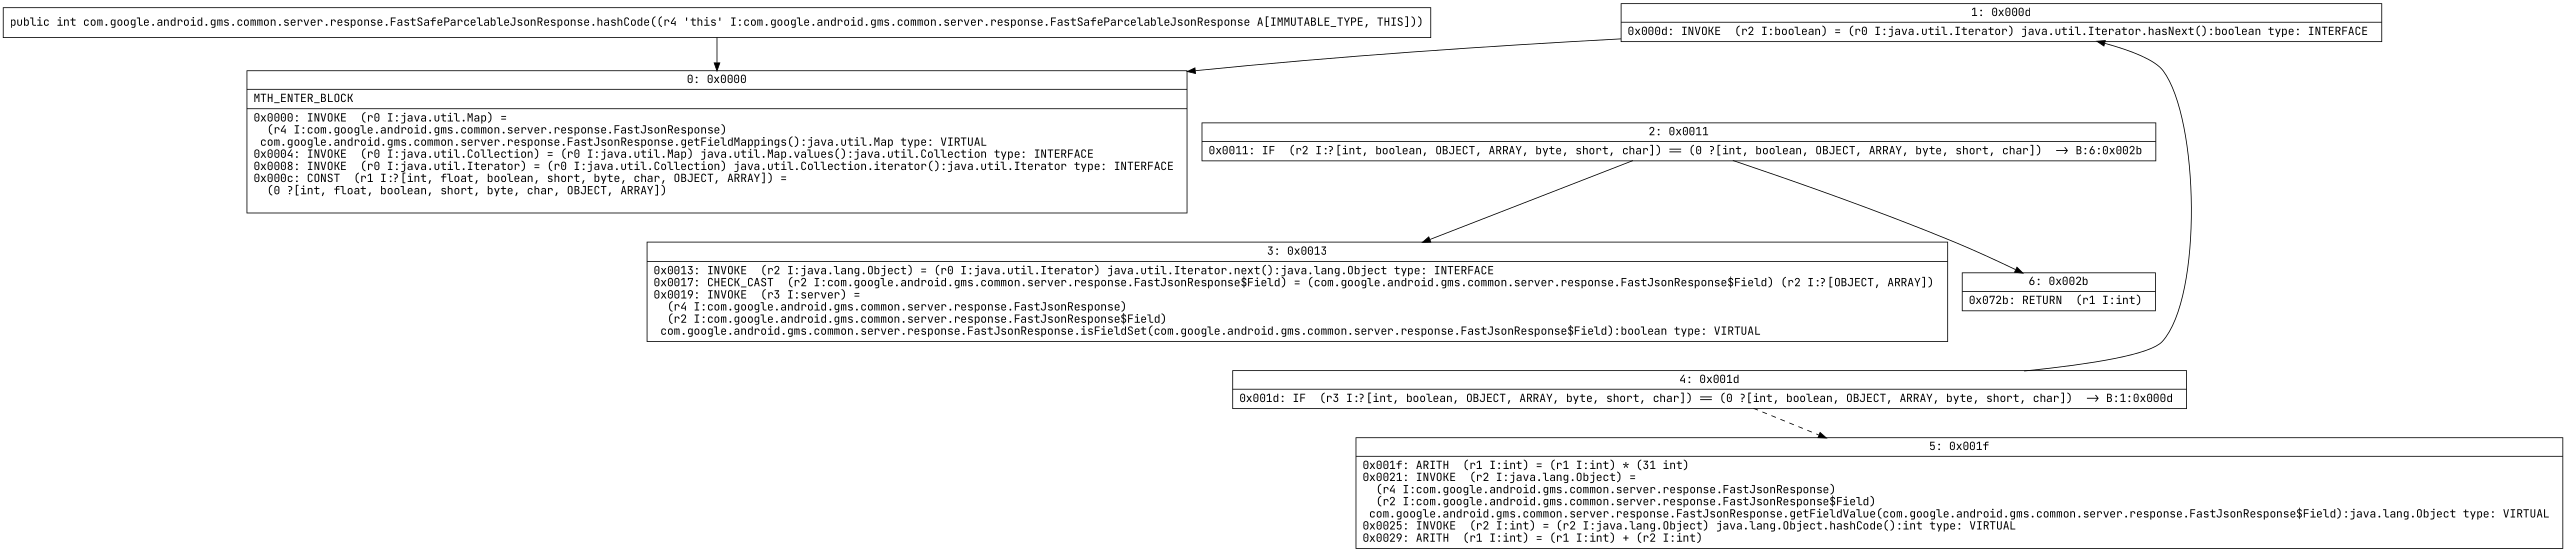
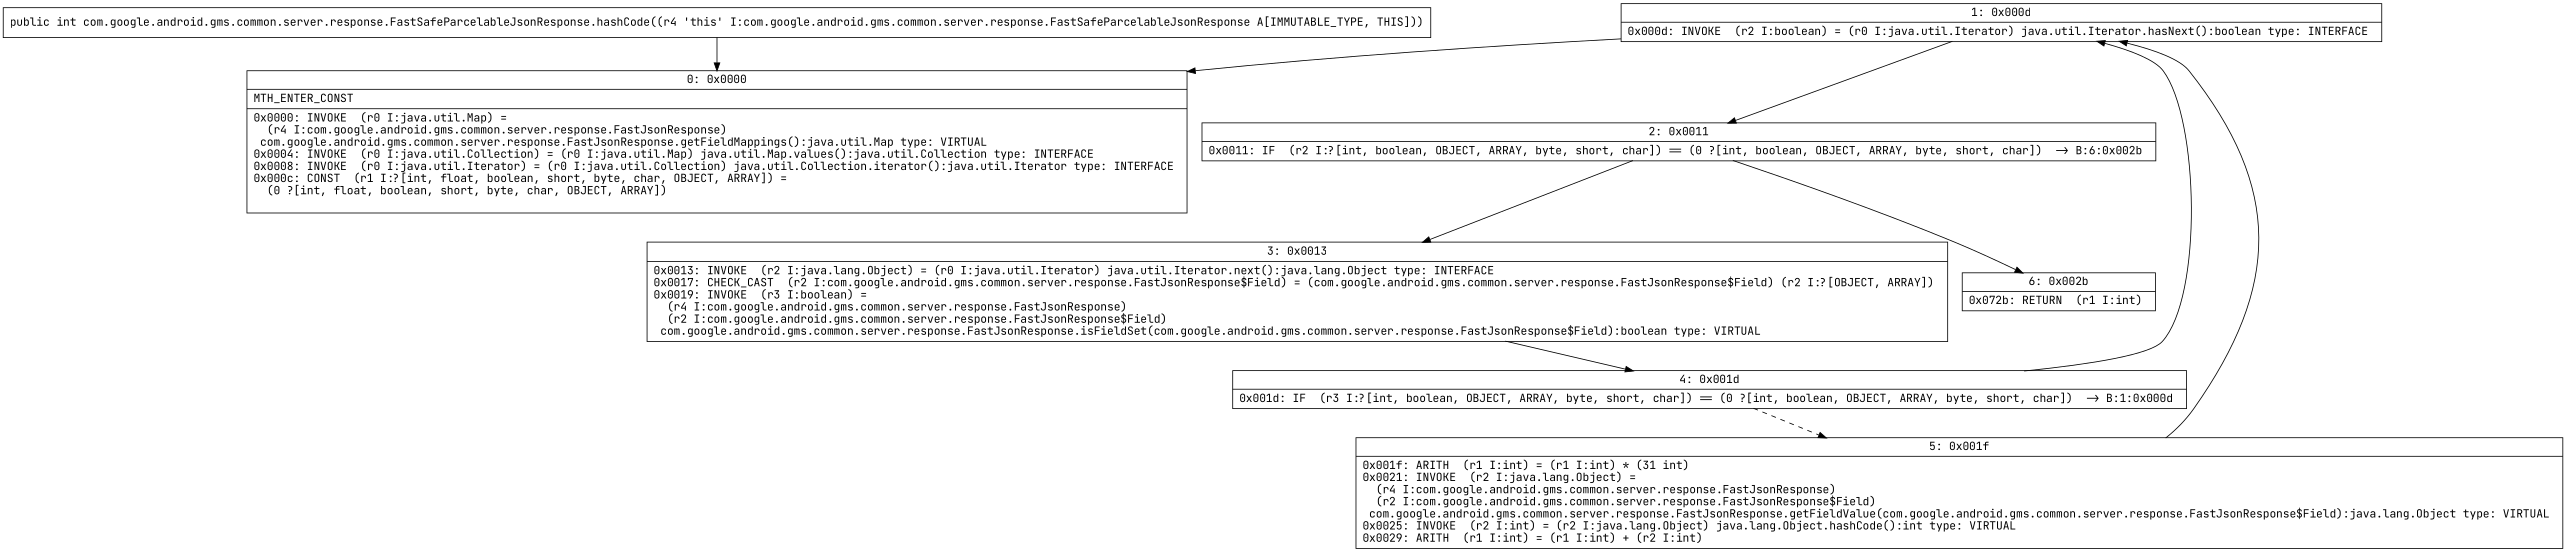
edge "1: 0x000d" -> "2: 0x0011": added
node "0: 0x0000": text "MTH_ENTER_BLOCK" -> "MTH_ENTER_CONST"
edge "5: 0x001f" -> "1: 0x000d": added
node "3: 0x0013": text "0x0019: INVOKE  (r3 I:server) =" -> "0x0019: INVOKE  (r3 I:boolean) ="
edge "3: 0x0013" -> "4: 0x001d": added
